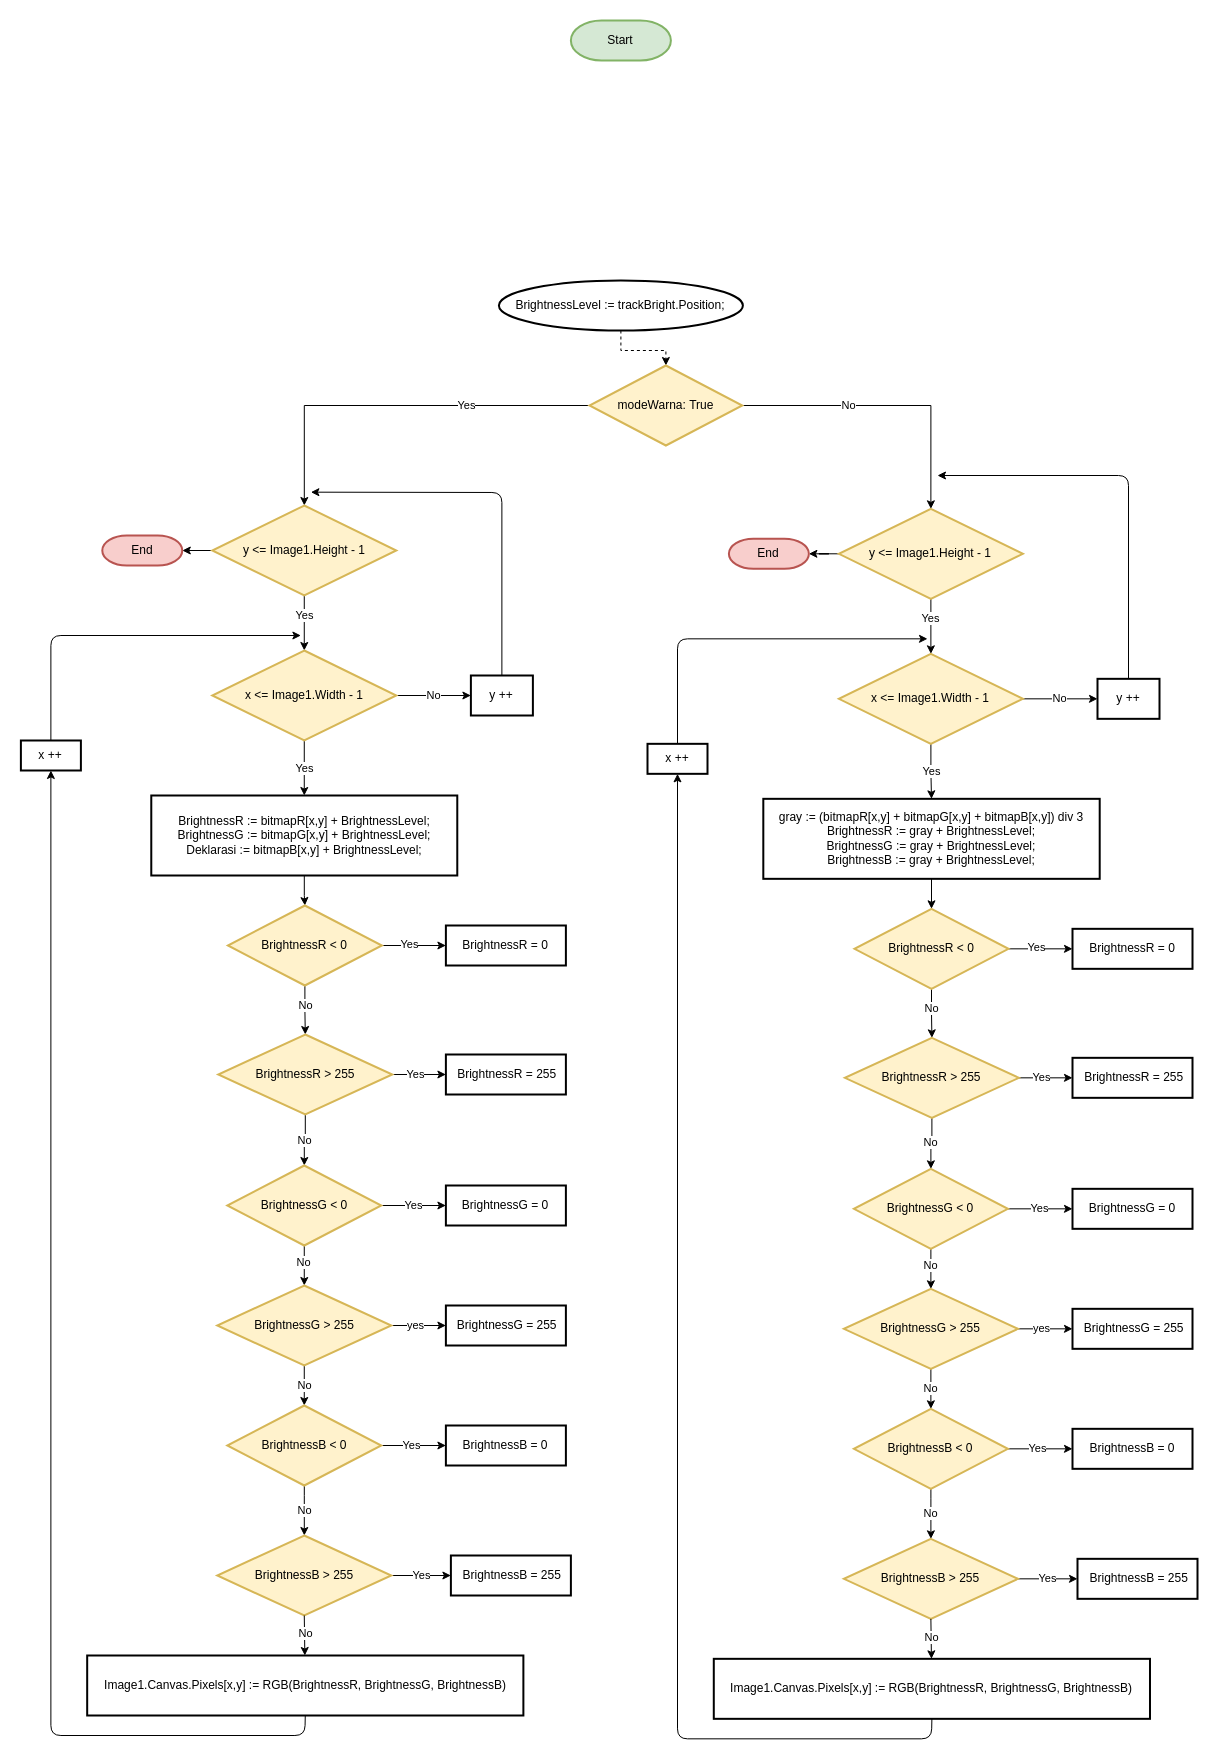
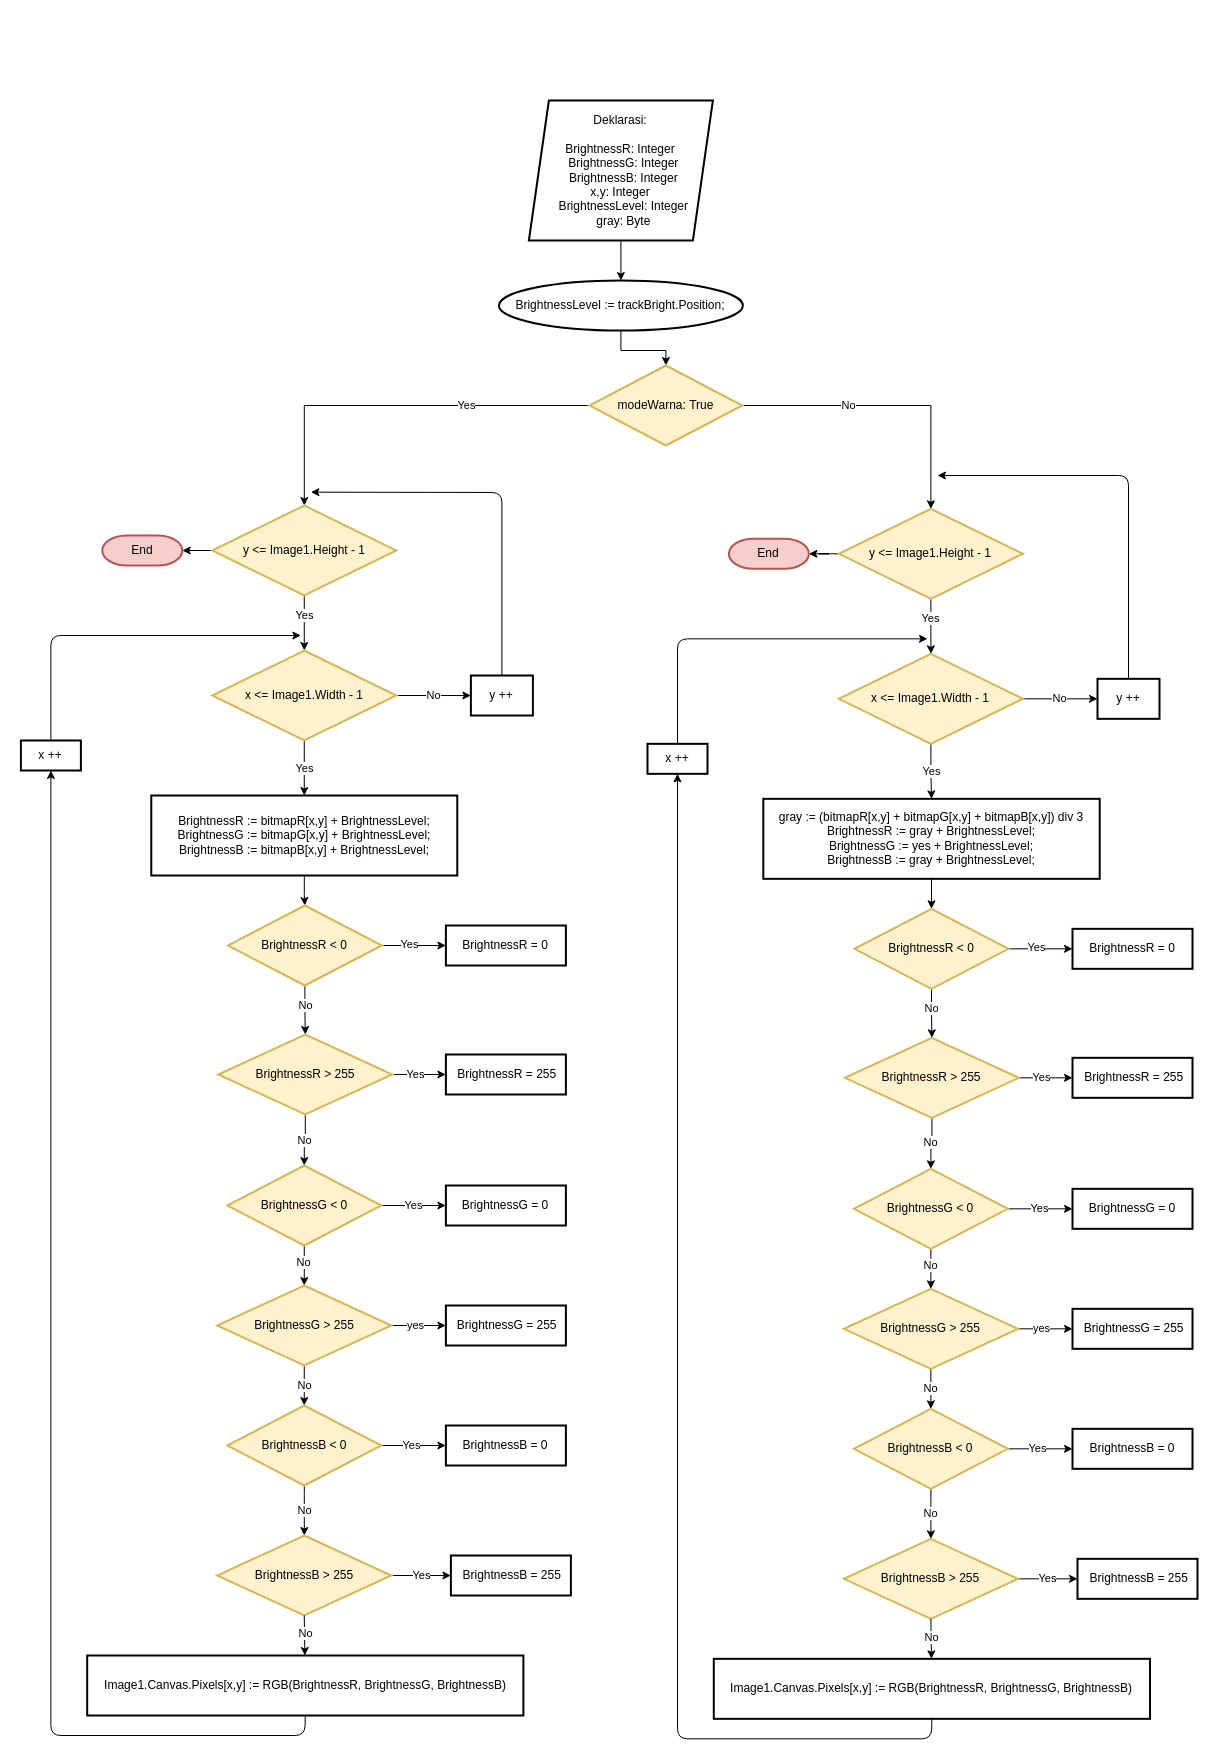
node "Start": removed
node "Deklarasi: BrightnessR: Integer BrightnessG: Integer BrightnessB: Integer x,y: Integer BrightnessLevel: Integer gray: Byte": added
edge "Deklarasi: BrightnessR: Integer BrightnessG: Integer BrightnessB: Integer x,y: Integer BrightnessLevel: Integer gray: Byte" -> "BrightnessLevel := trackBright.Position;": added
edge "BrightnessLevel := trackBright.Position;" -> "modeWarna: True": style dashed -> solid
node "BrightnessR := bitmapR[x,y] + BrightnessLevel; BrightnessG := bitmapG[x,y] + BrightnessLevel; Deklarasi := bitmapB[x,y] + BrightnessLevel;": label "BrightnessR := bitmapR[x,y] + BrightnessLevel; BrightnessG := bitmapG[x,y] + BrightnessLevel; Deklarasi := bitmapB[x,y] + BrightnessLevel;" -> "BrightnessR := bitmapR[x,y] + BrightnessLevel; BrightnessG := bitmapG[x,y] + BrightnessLevel; BrightnessB := bitmapB[x,y] + BrightnessLevel;"
node "gray := (bitmapR[x,y] + bitmapG[x,y] + bitmapB[x,y]) div 3 BrightnessR := gray + BrightnessLevel; BrightnessG := gray + BrightnessLevel; BrightnessB := gray + BrightnessLevel;": label "gray := (bitmapR[x,y] + bitmapG[x,y] + bitmapB[x,y]) div 3 BrightnessR := gray + BrightnessLevel; BrightnessG := gray + BrightnessLevel; BrightnessB := gray + BrightnessLevel;" -> "gray := (bitmapR[x,y] + bitmapG[x,y] + bitmapB[x,y]) div 3 BrightnessR := gray + BrightnessLevel; BrightnessG := yes + BrightnessLevel; BrightnessB := gray + BrightnessLevel;"
